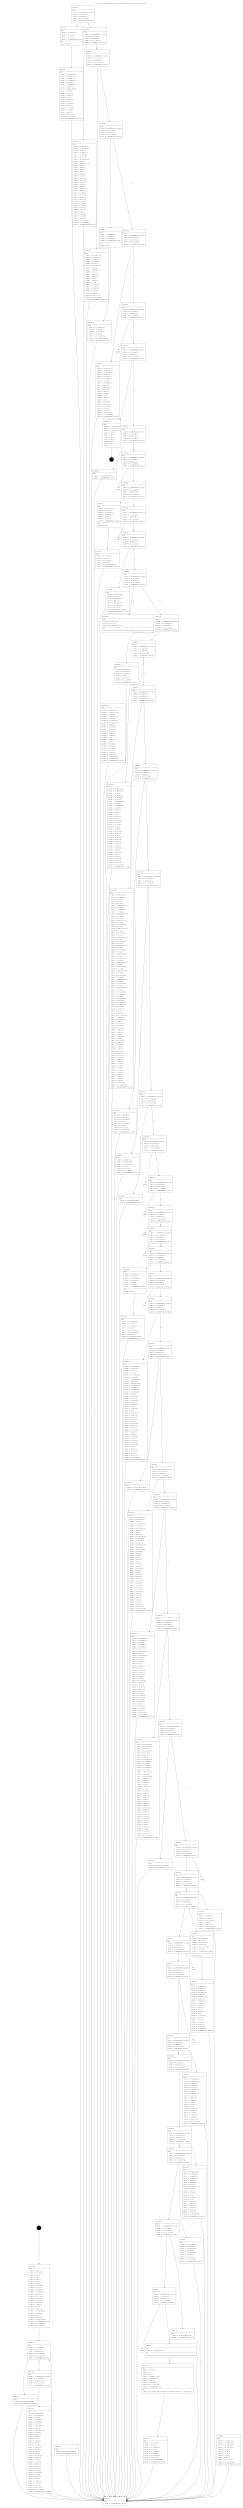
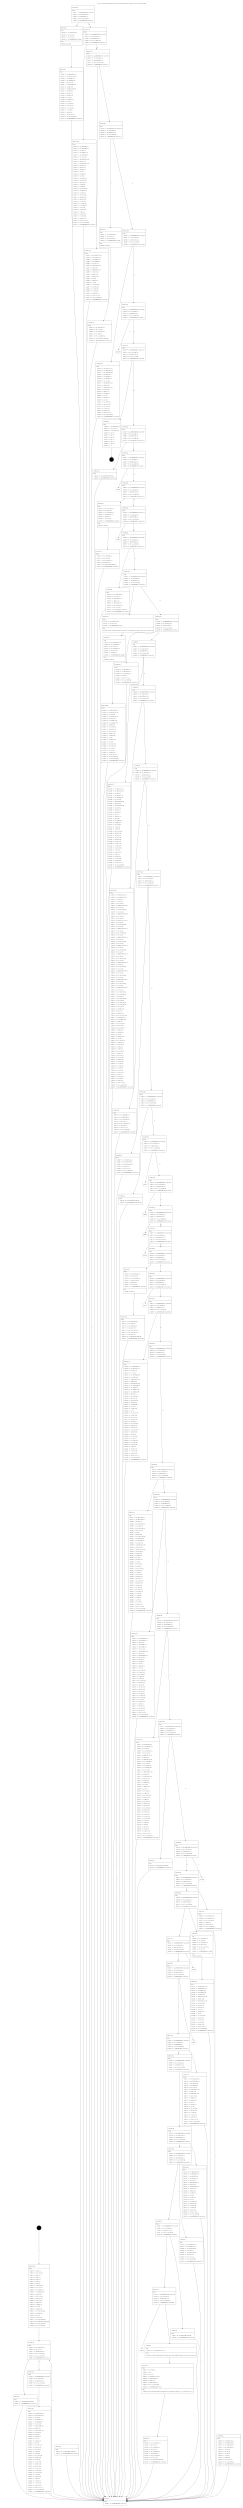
node "0x40212e [29]": added
node "0x4020b8 [15]": removed
